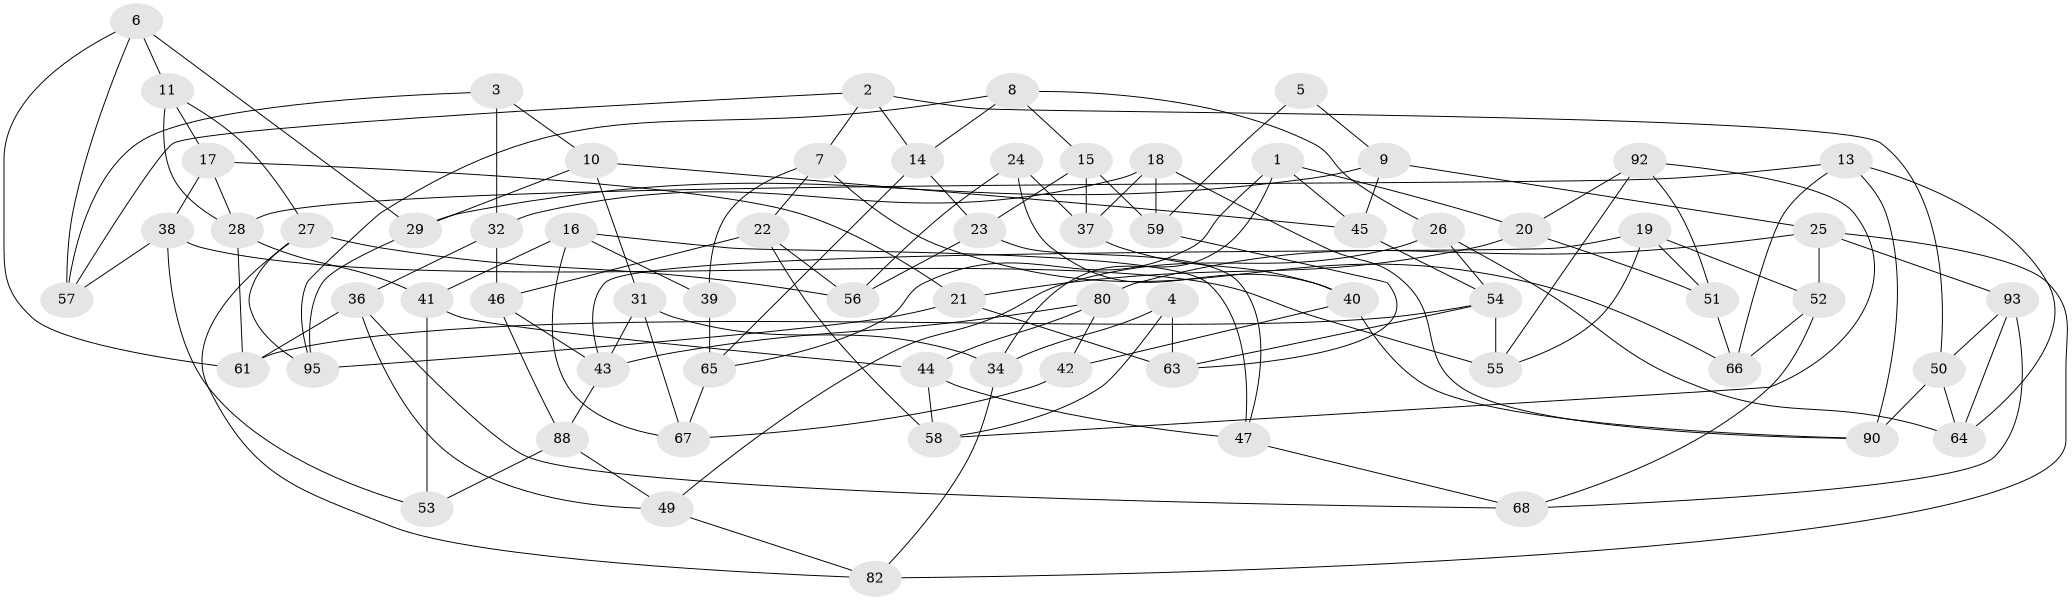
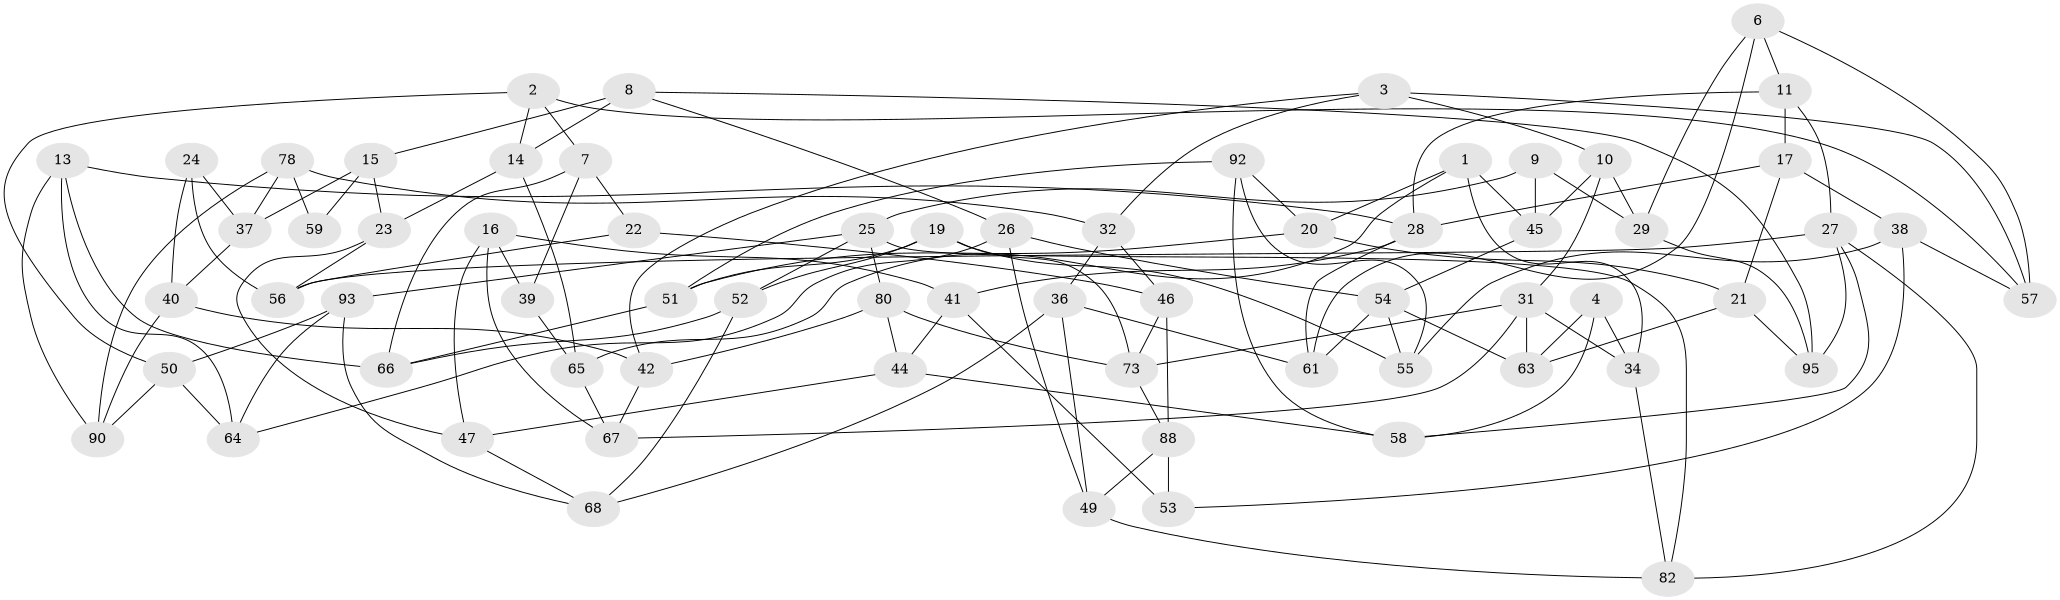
node "5": removed
edge "3" -- "42": added
node "18": label "18" -> "78"
edge "59" -- "63": now "31" -- "63"
edge "22" -- "58": now "27" -- "58"
node "43": label "43" -> "73"
